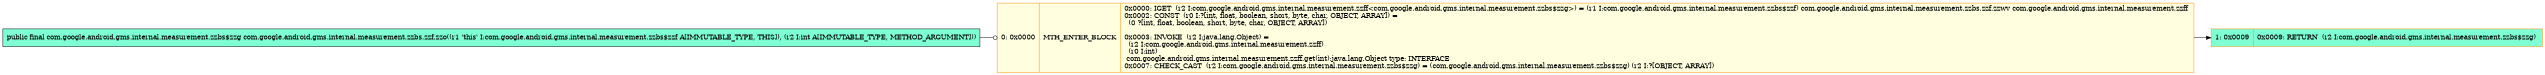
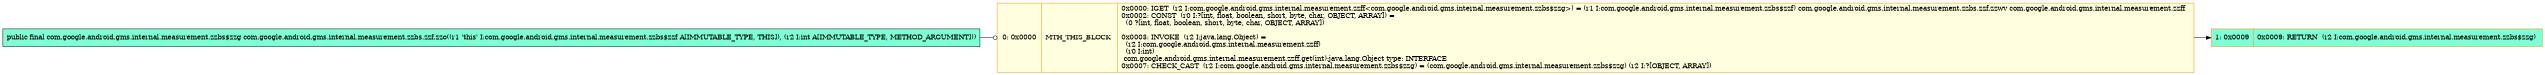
node "0: 0x0000": text "MTH_ENTER_BLOCK" -> "MTH_THIS_BLOCK"
